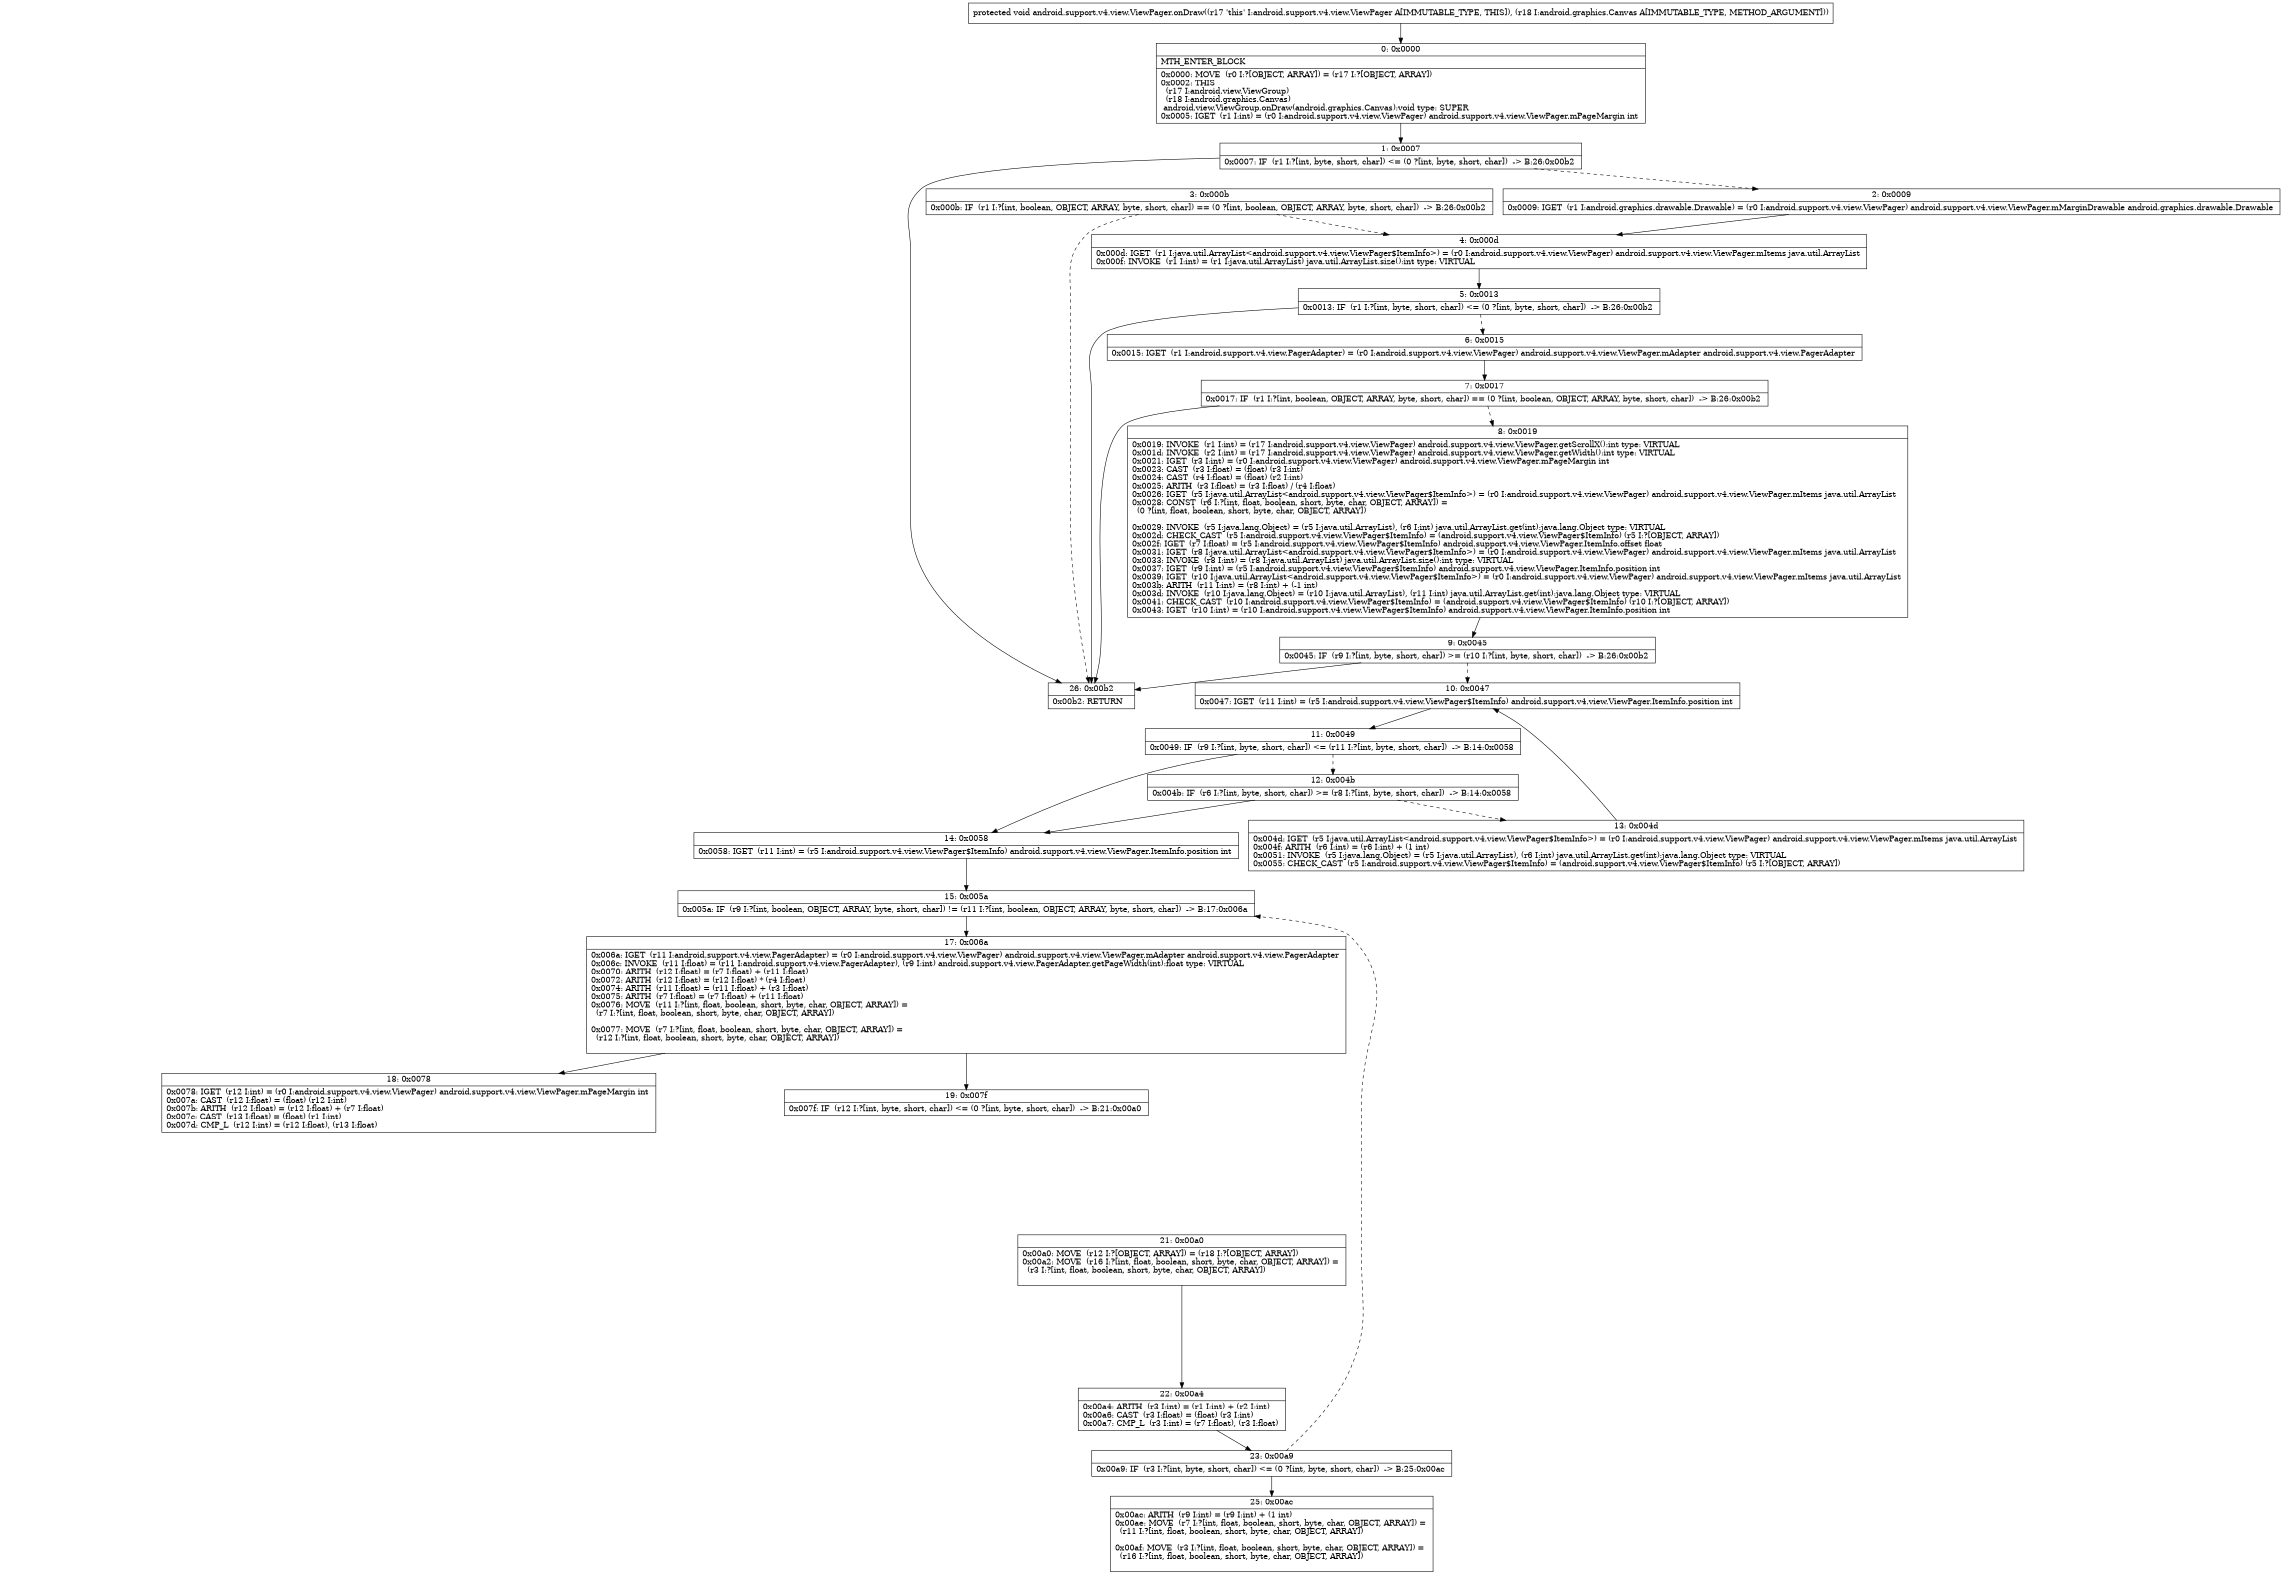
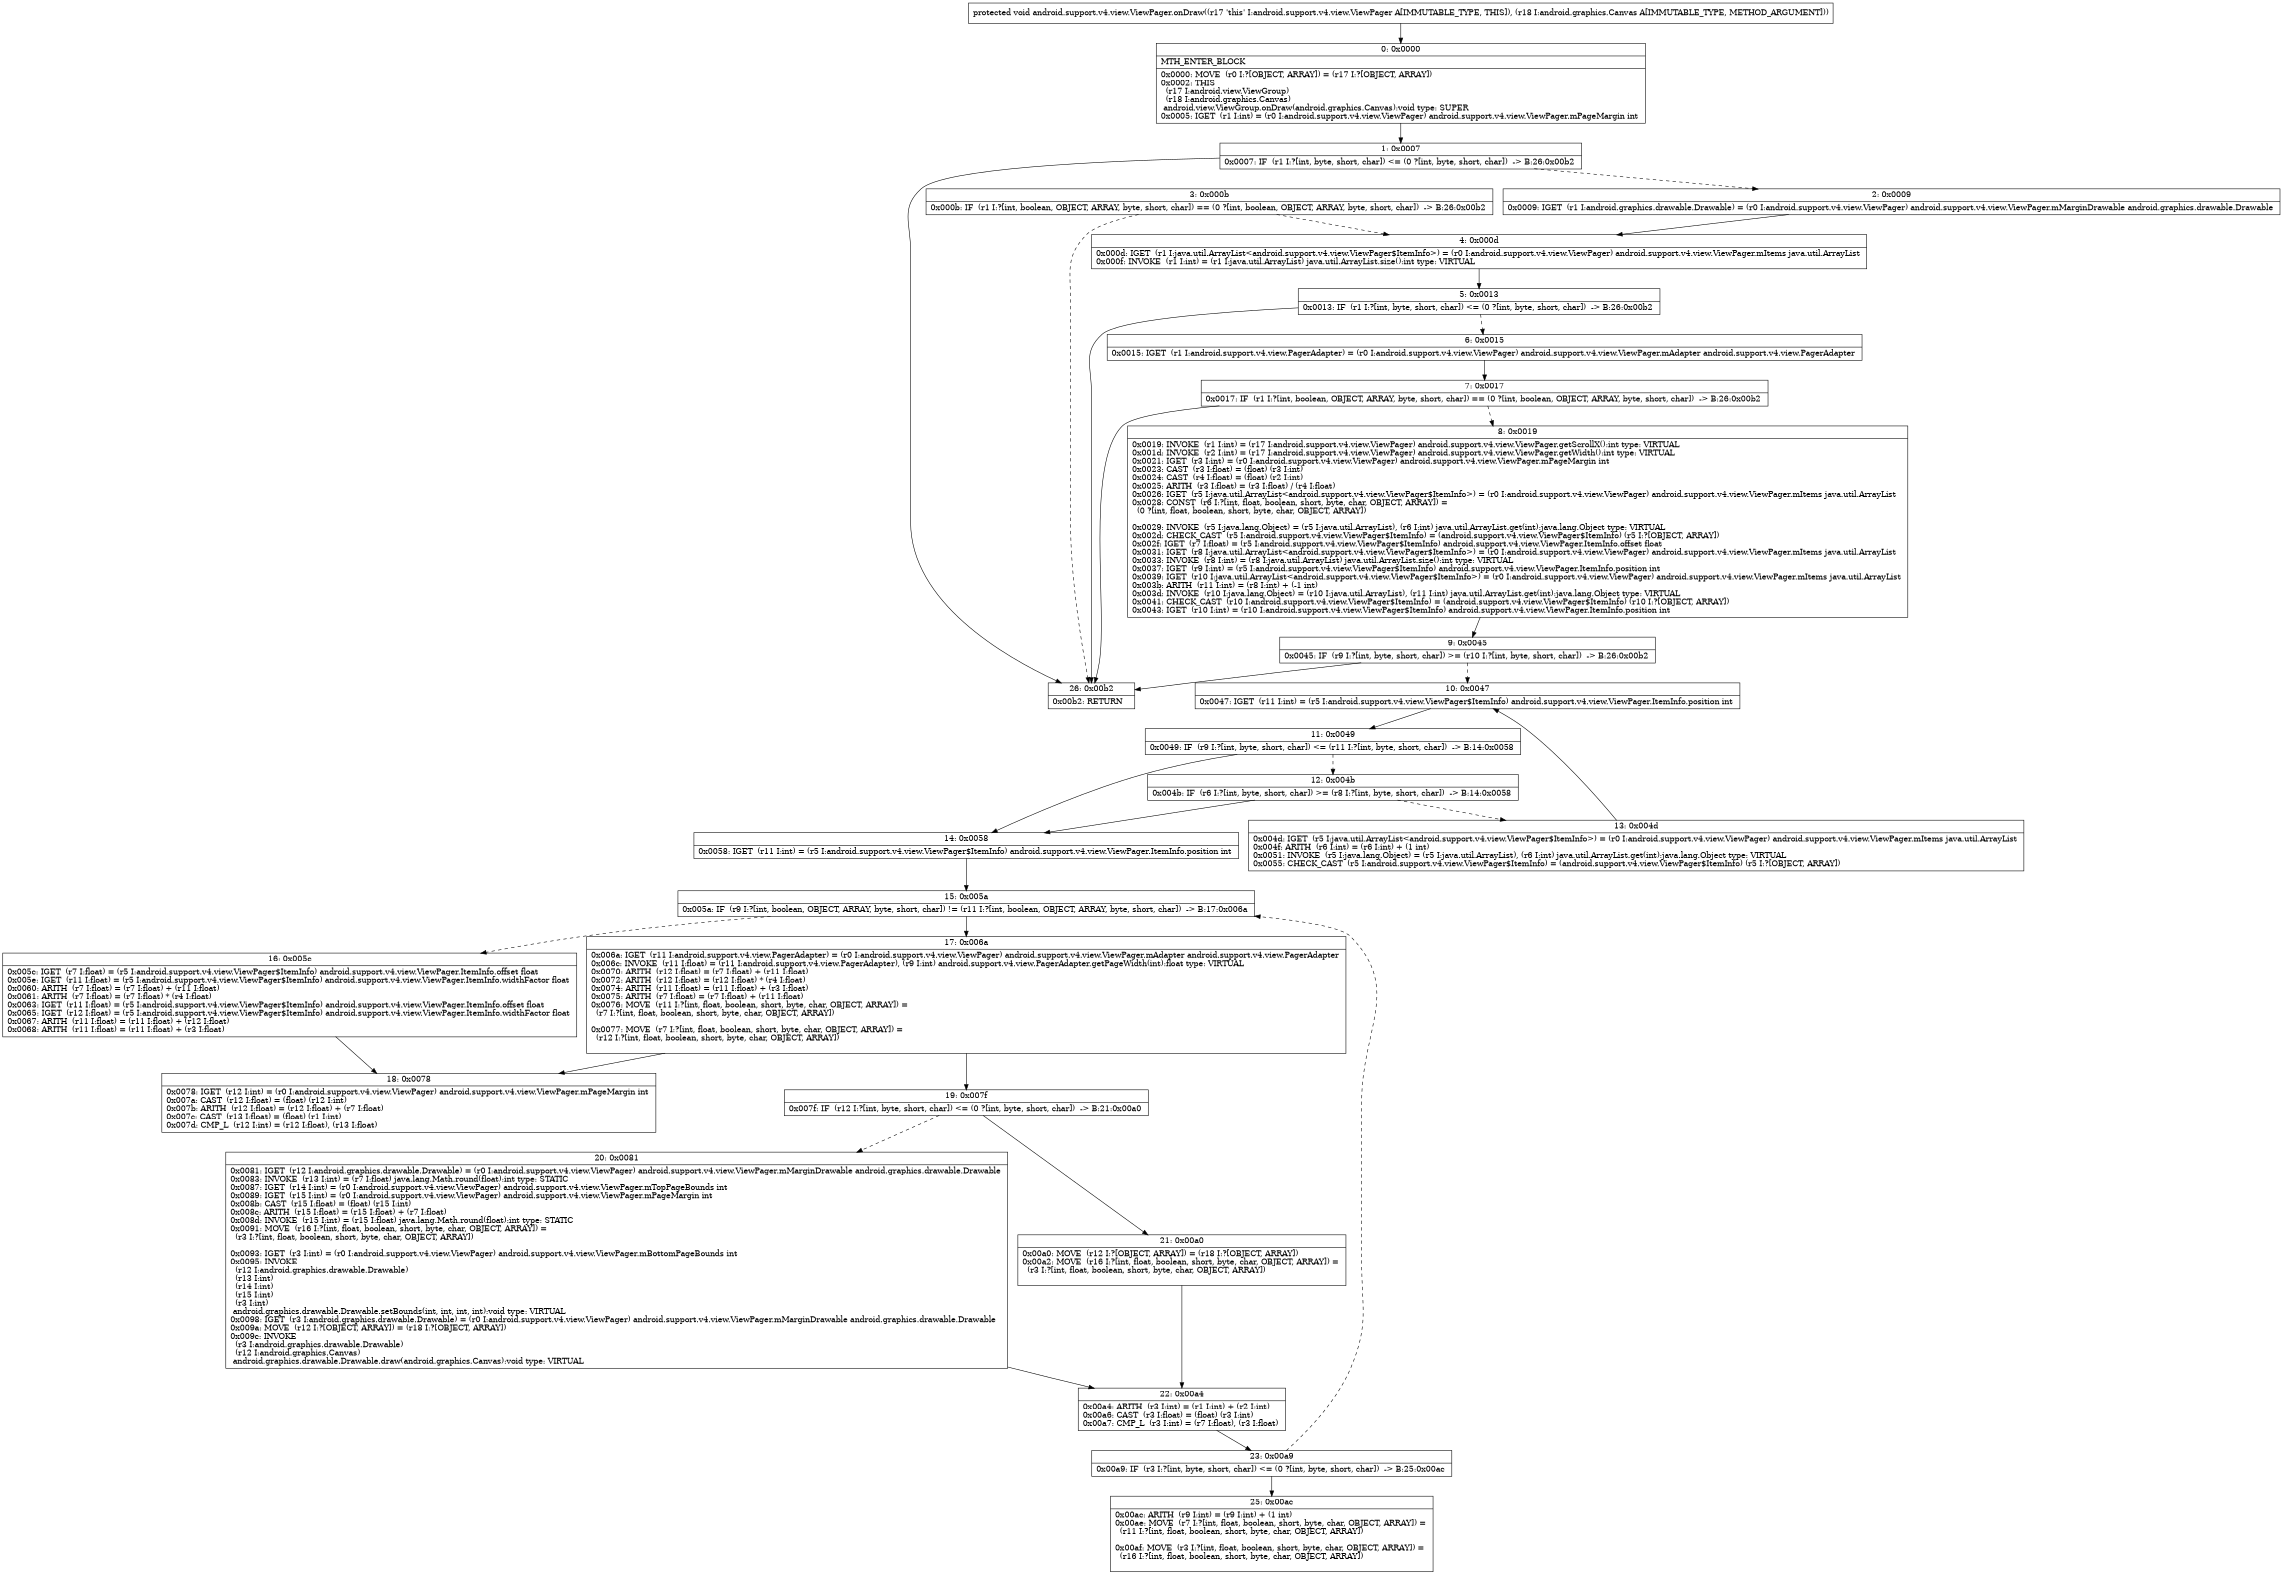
node "16: 0x005c": added
edge "19: 0x007f" -> "21: 0x00a0": added
node "20: 0x0081": added
